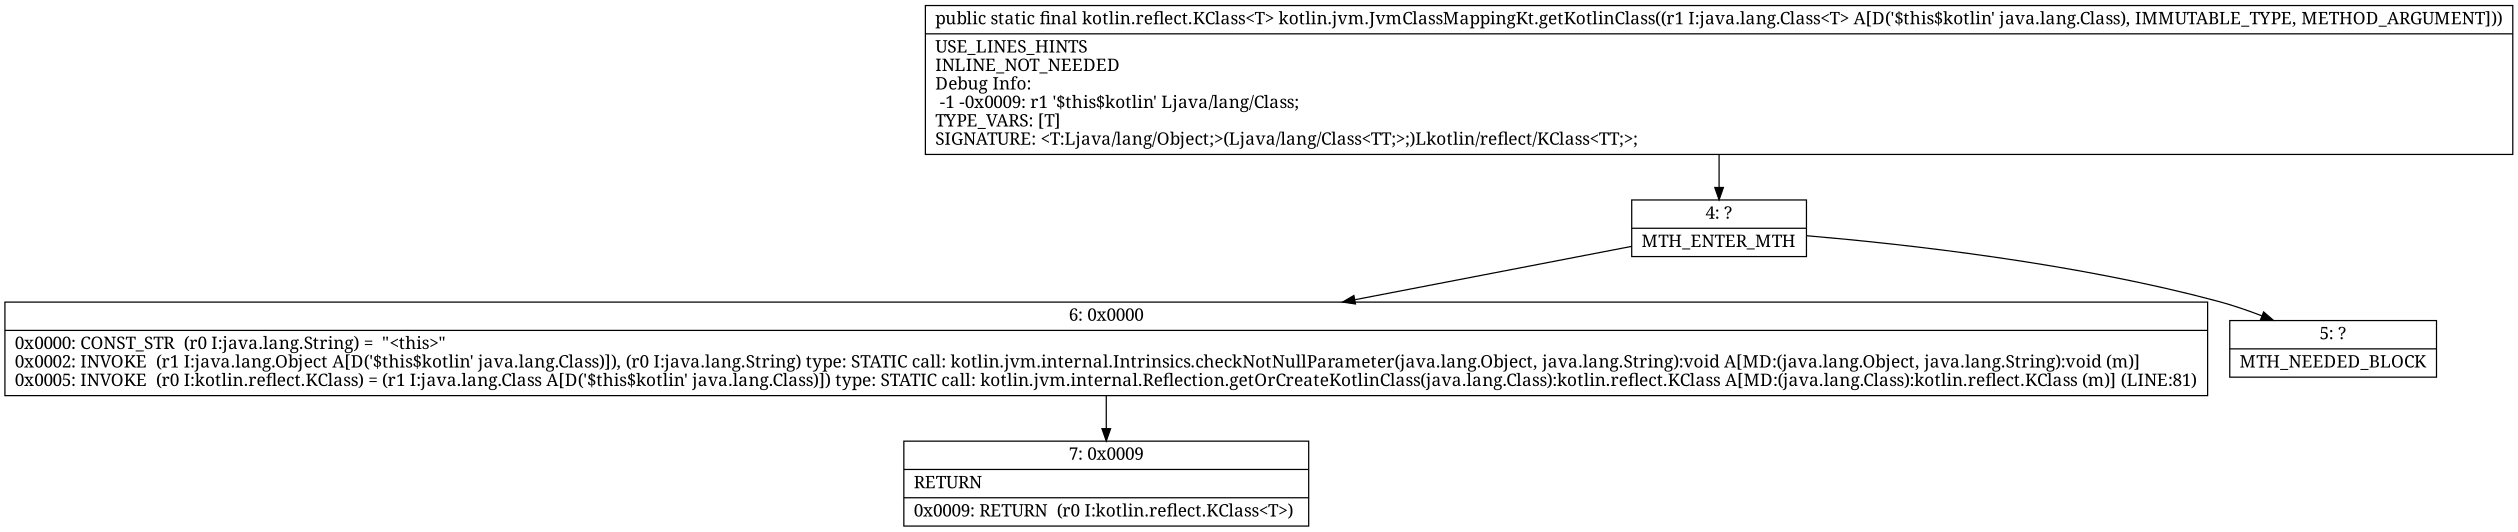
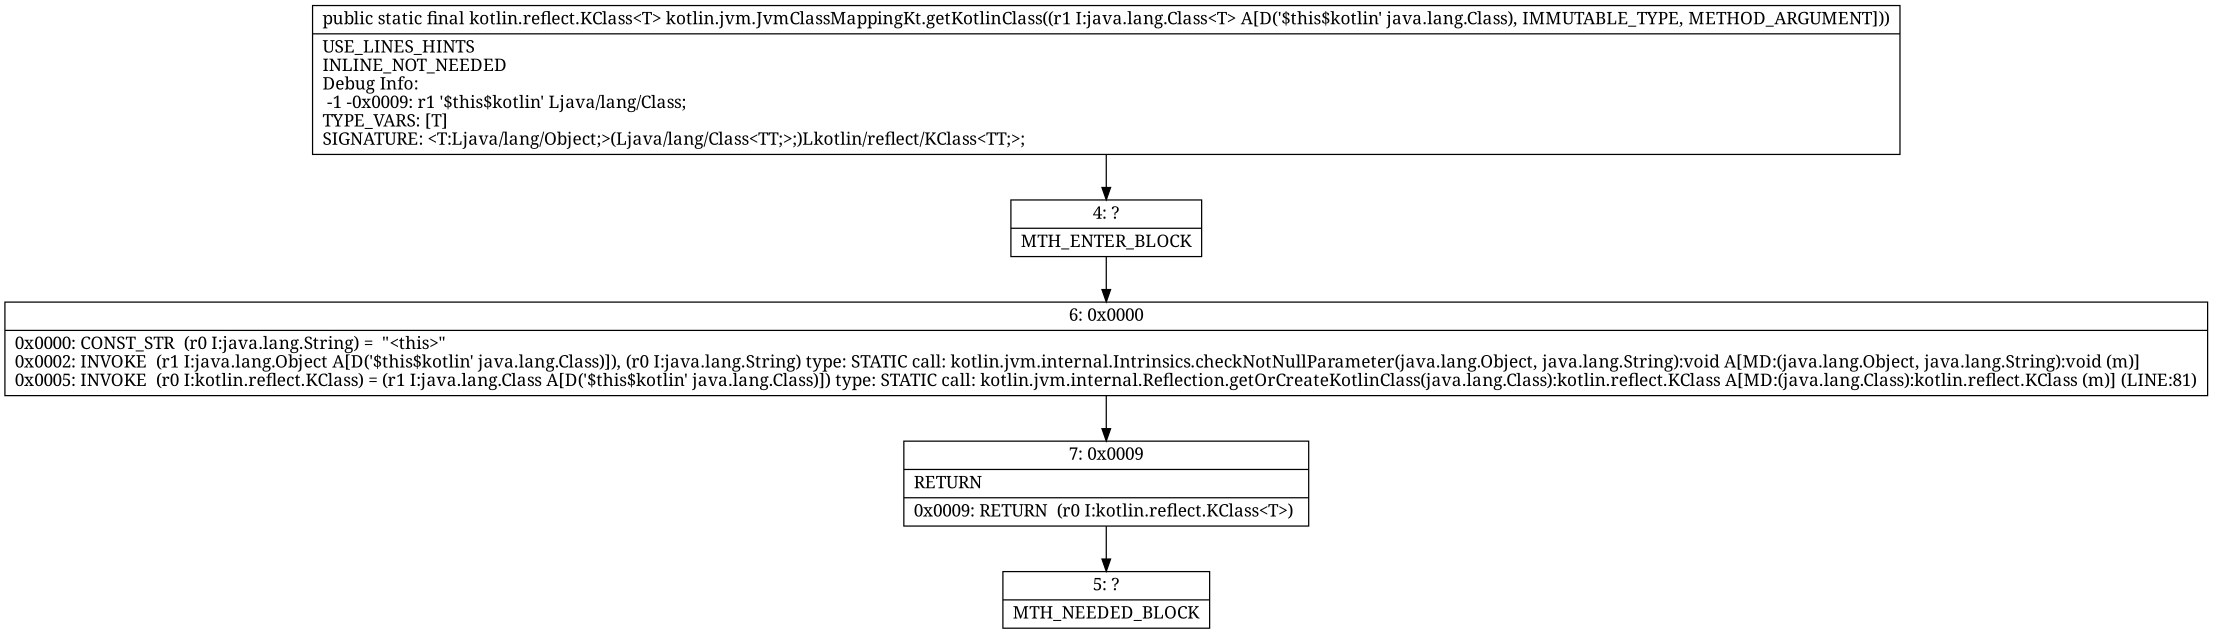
node "4: ?": text "MTH_ENTER_MTH" -> "MTH_ENTER_BLOCK"
edge "4: ?" -> "5: ?": now "7: 0x0009" -> "5: ?"
